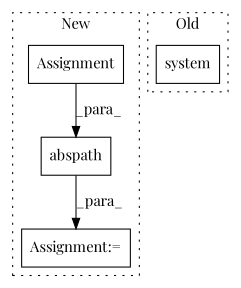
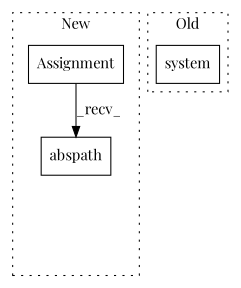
edge "Assignment" -> "abspath": label "_para_" -> "_recv_"
node "Assignment:=": removed
